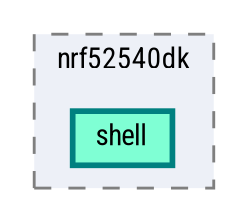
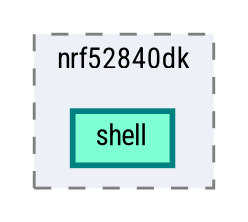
cluster "nrf52540dk": label "nrf52540dk" -> "nrf52840dk"
